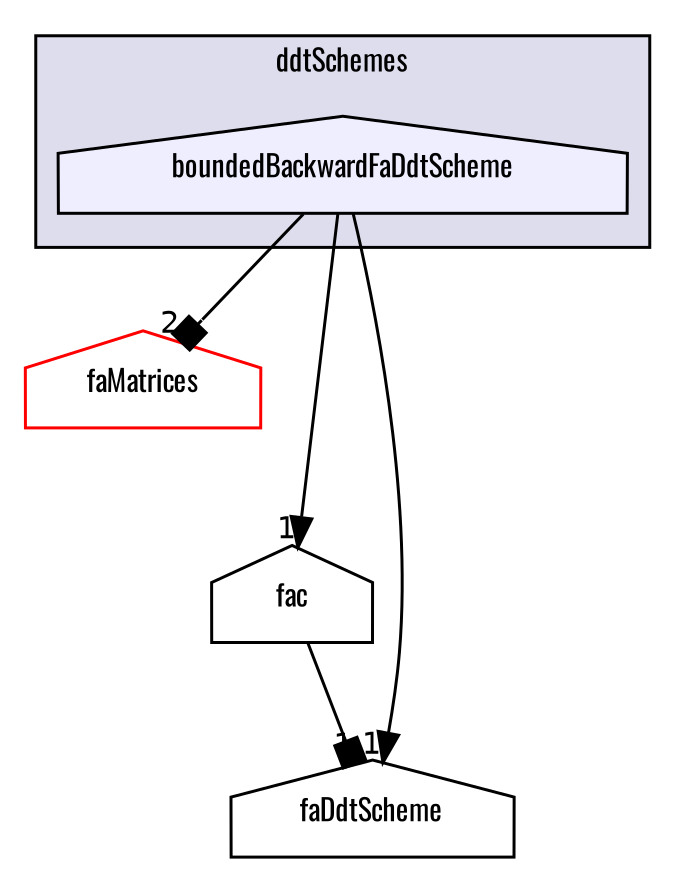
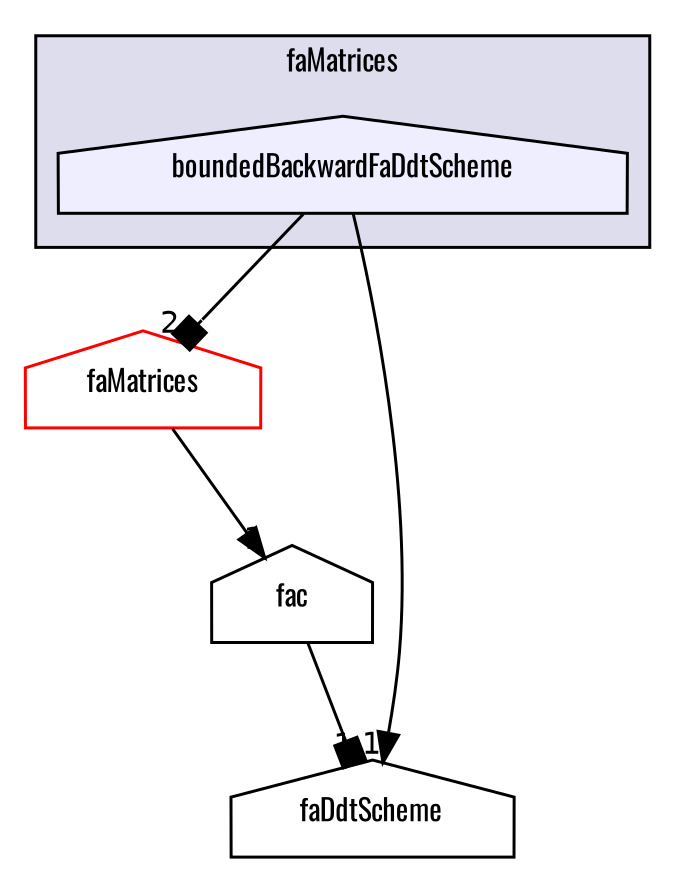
cluster "ddtSchemes": label "ddtSchemes" -> "faMatrices"
edge "boundedBackwardFaDdtScheme" -> "fac": now "faMatrices" -> "fac"
